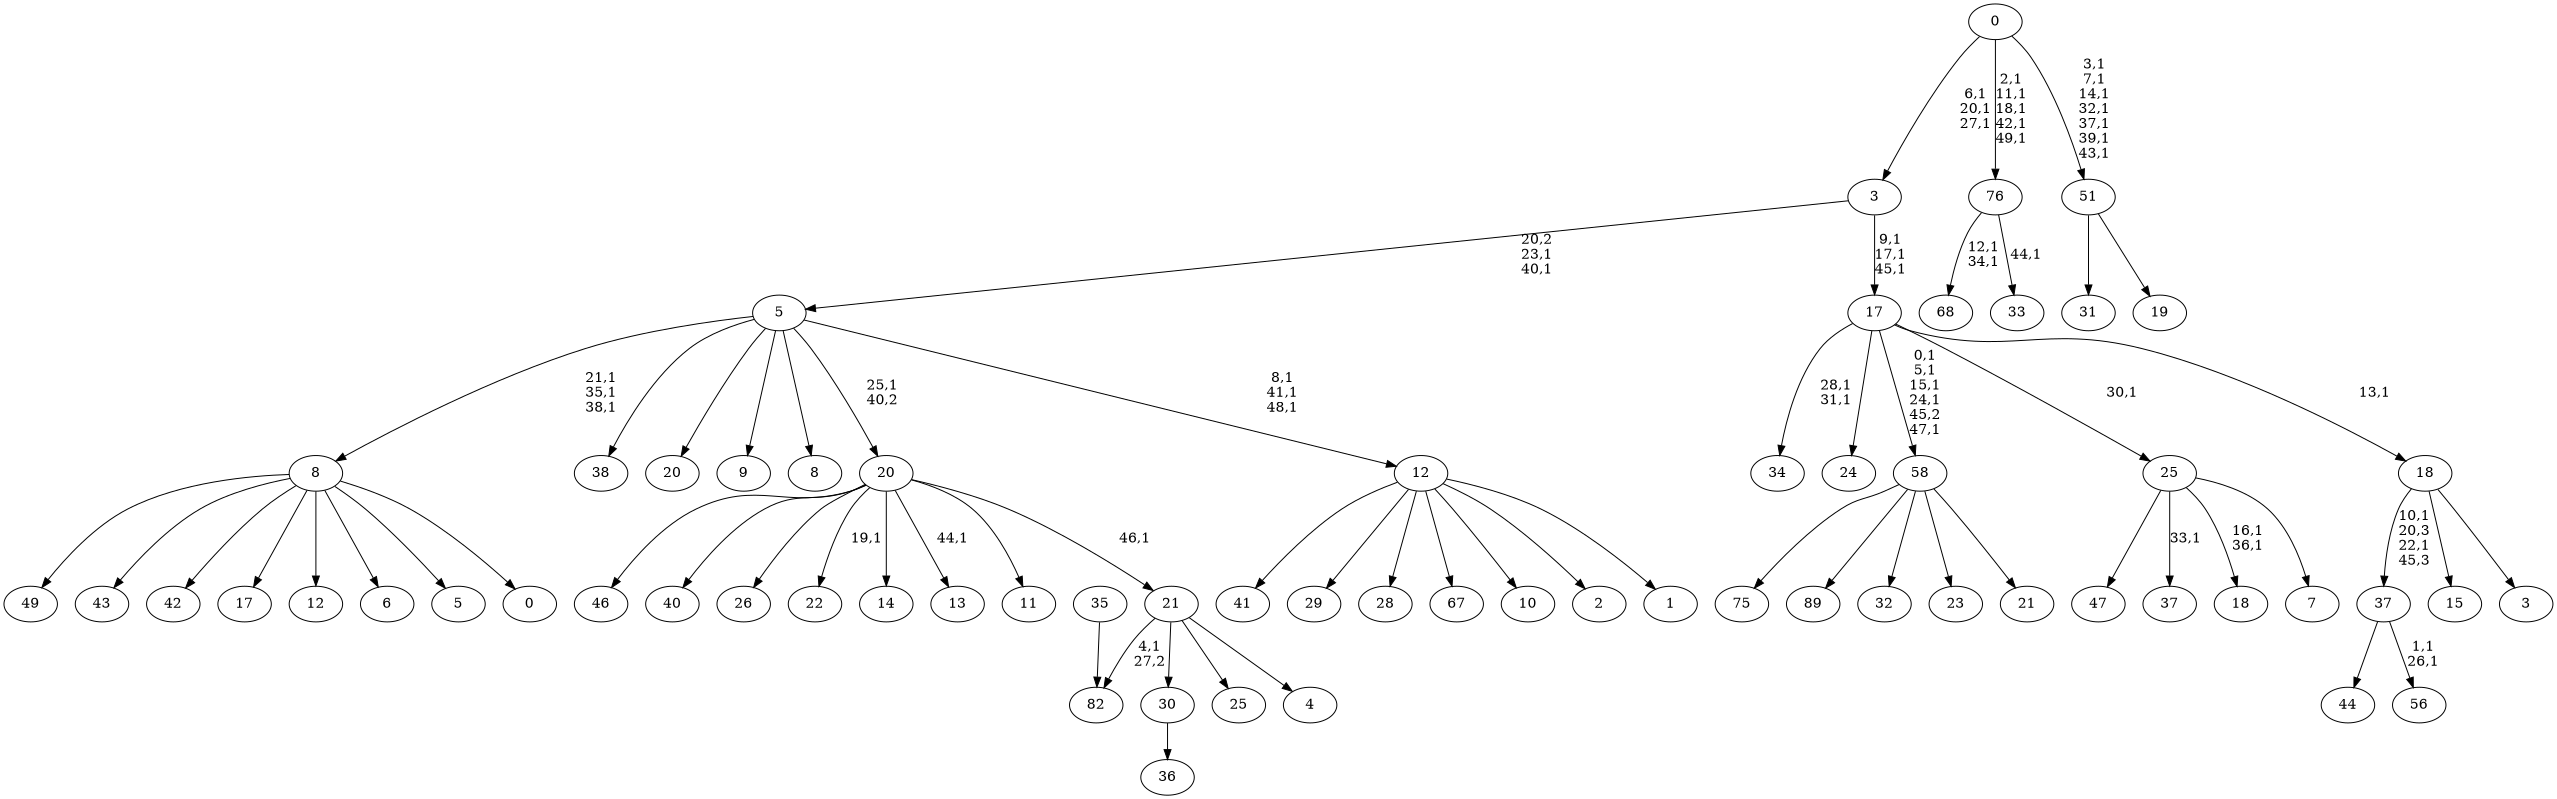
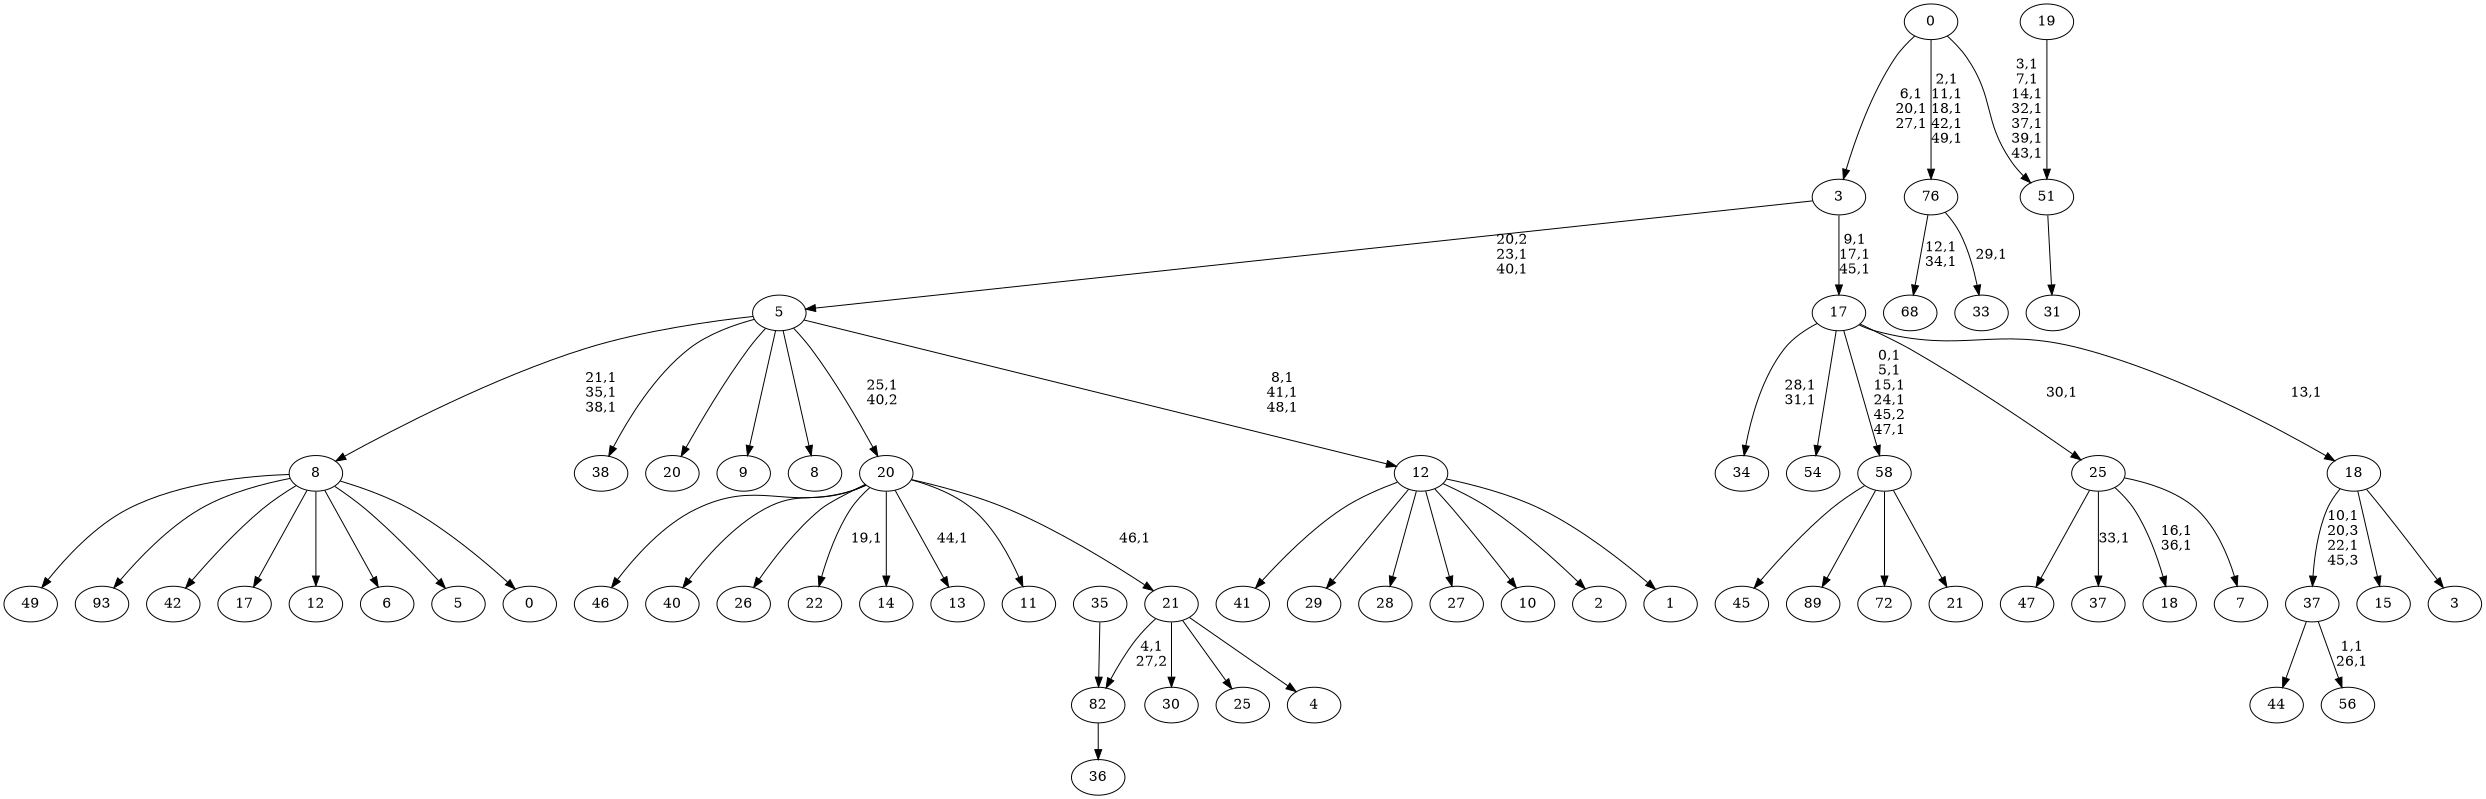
edge "51" -> "19": reversed
edge "76" -> "33": label "44,1" -> "29,1"
node "24": label "24" -> "54"
node "43": label "43" -> "93"
node "67": label "67" -> "27"
node "75": label "75" -> "45"
node "32": label "32" -> "72"
node "23": removed
edge "30" -> "36": now "82" -> "36"
